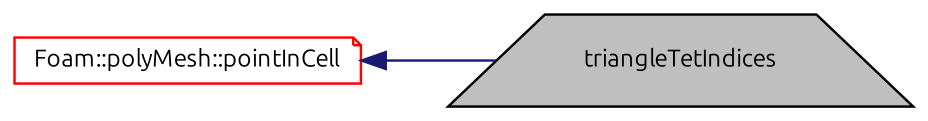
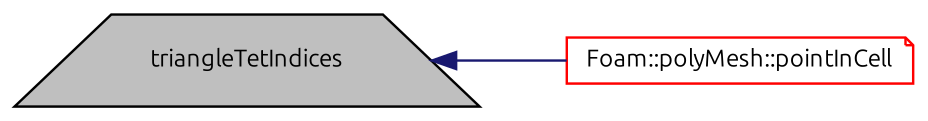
edge "triangleTetIndices" -> "Foam::polyMesh::pointInCell": reversed
